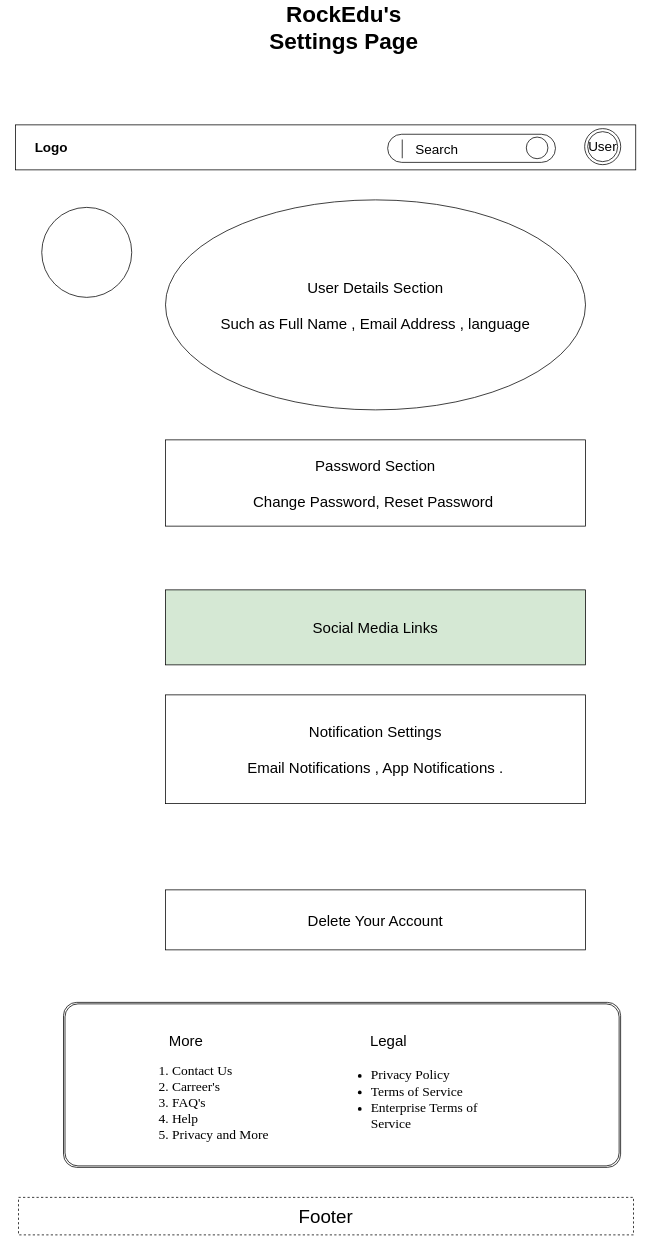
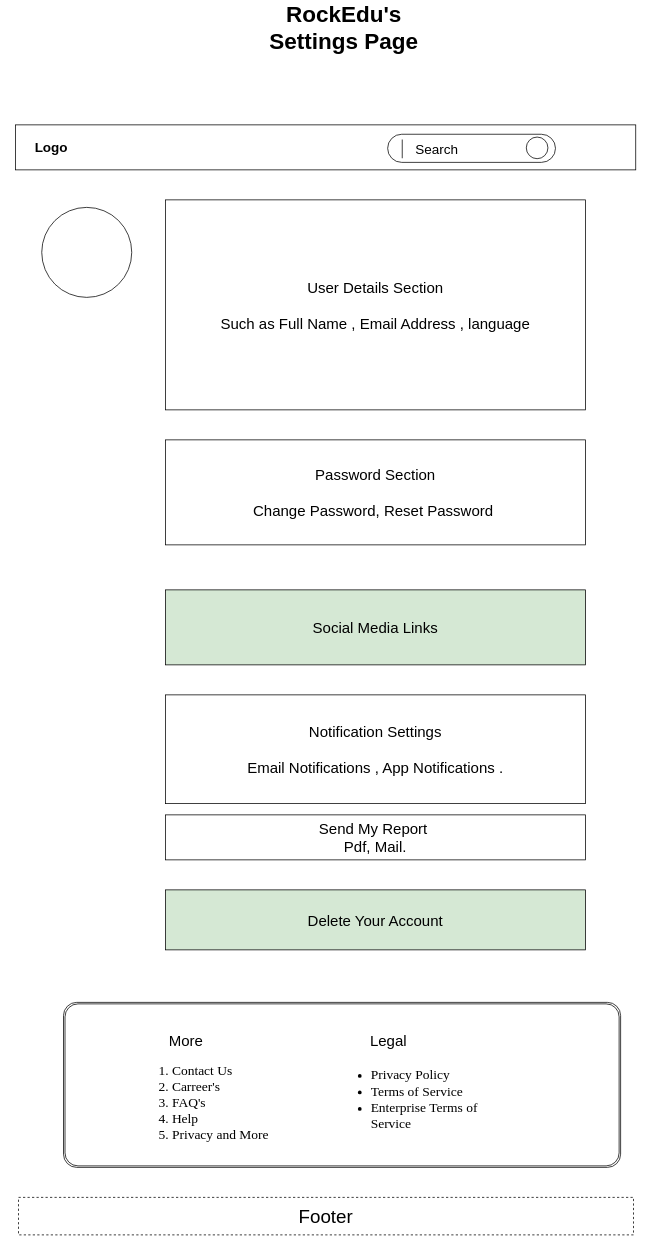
node "User": removed
node "User Details Section Such as Full Name , Email Address , language": shape ellipse -> rectangle
node "Password Section Change Password, Reset Password": size 420x86 -> 420x105
node "Send My Report Pdf, Mail.": added
node "Delete Your Account": fillcolor #ffffff -> #d5e8d4
